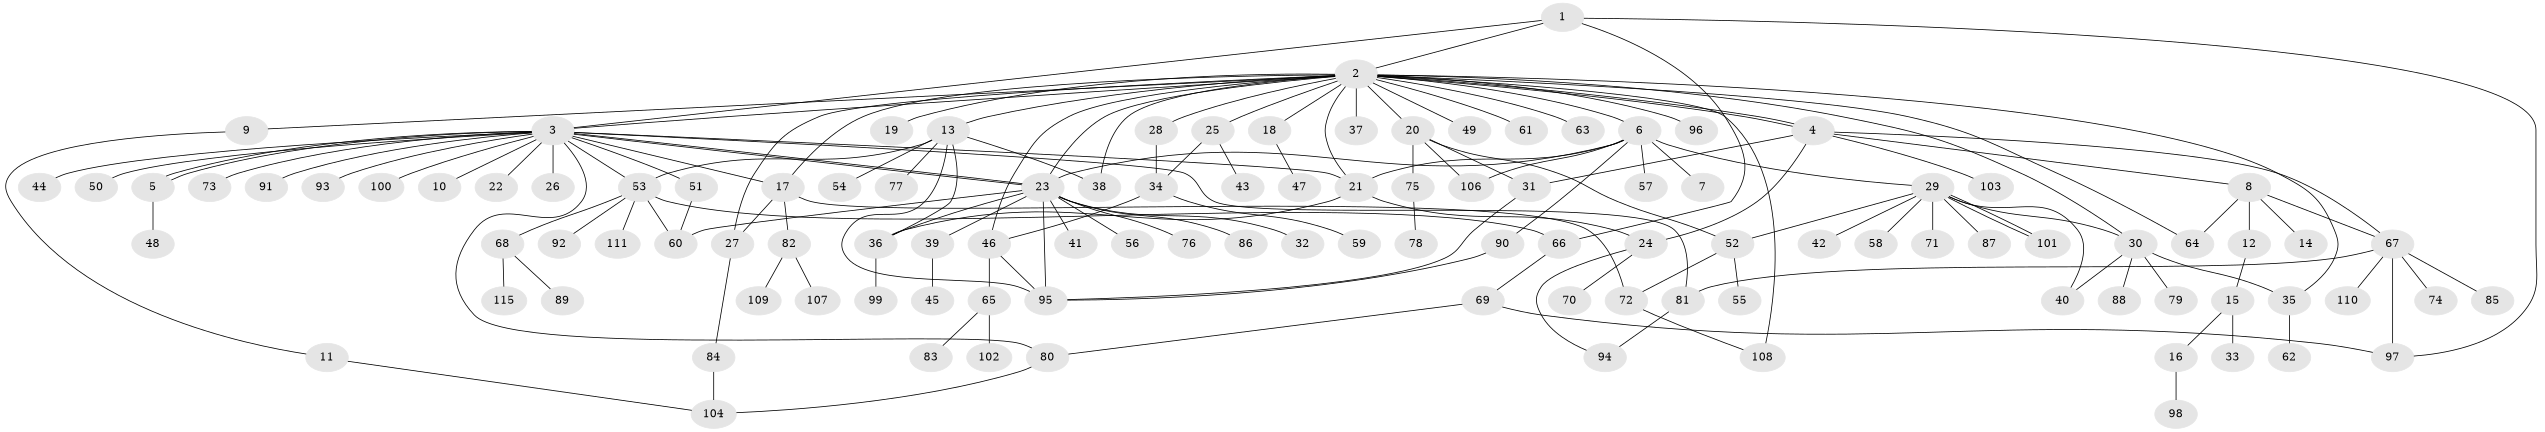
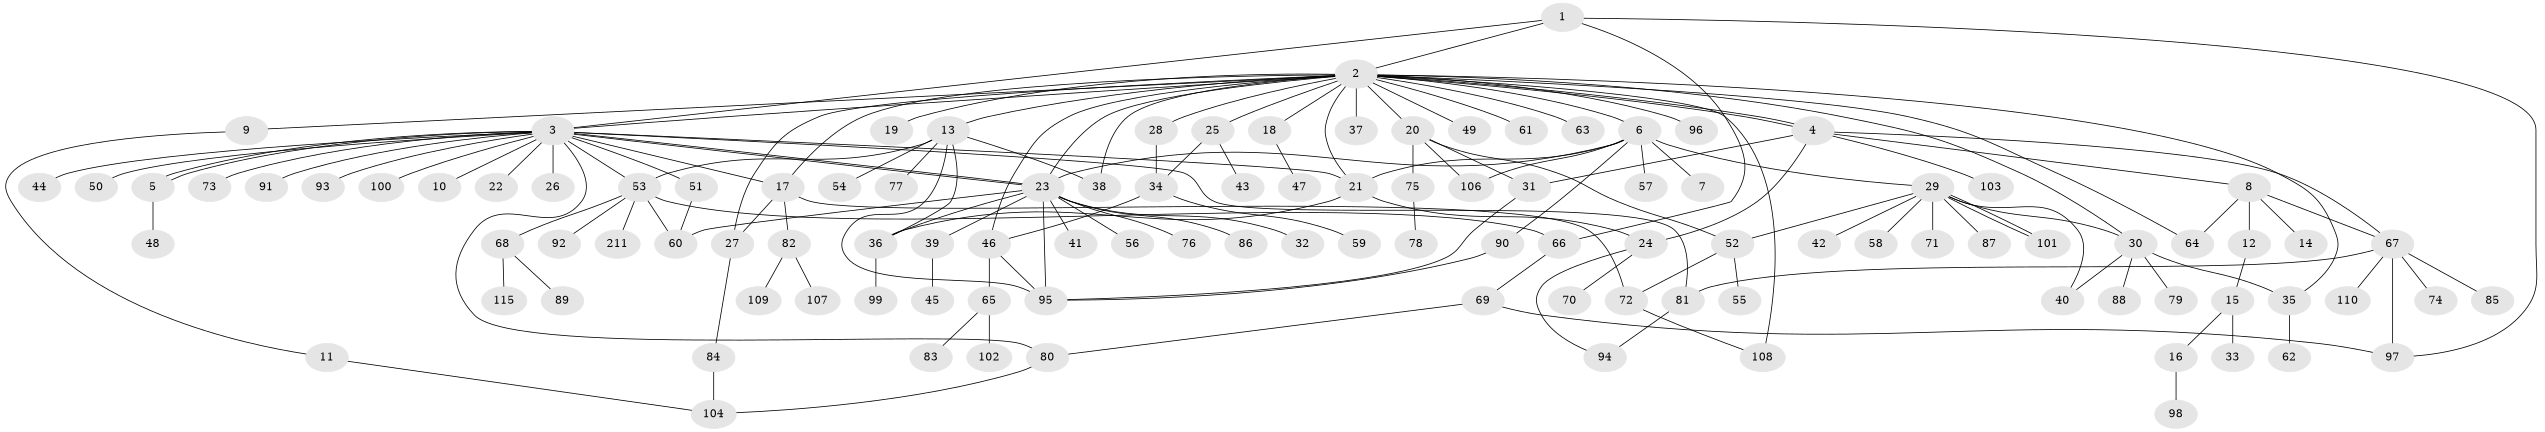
node "111": label "111" -> "211"
